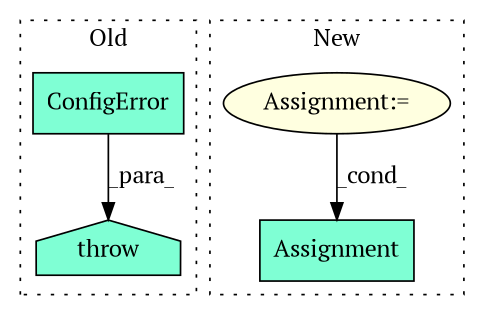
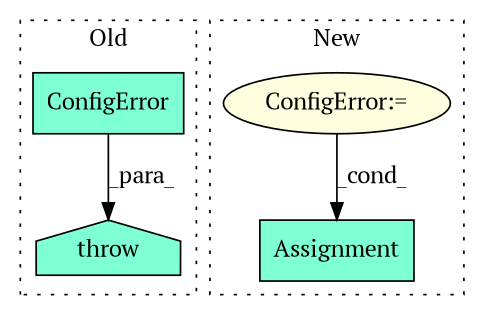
node "Assignment:=": label "Assignment:=" -> "ConfigError:="
